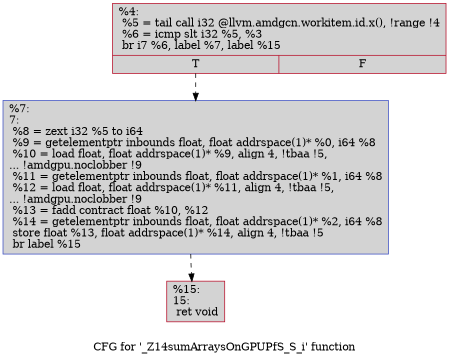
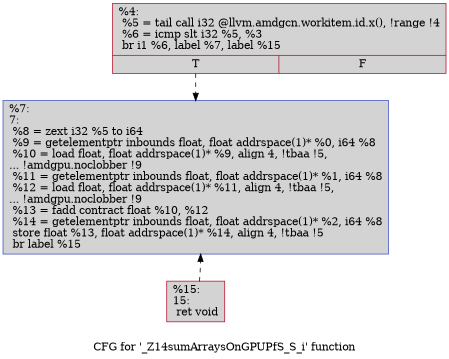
node "%4:": text "br i7 %6, label %7, label %15" -> "br i1 %6, label %7, label %15"
edge "%7:" -> "%15:": reversed
